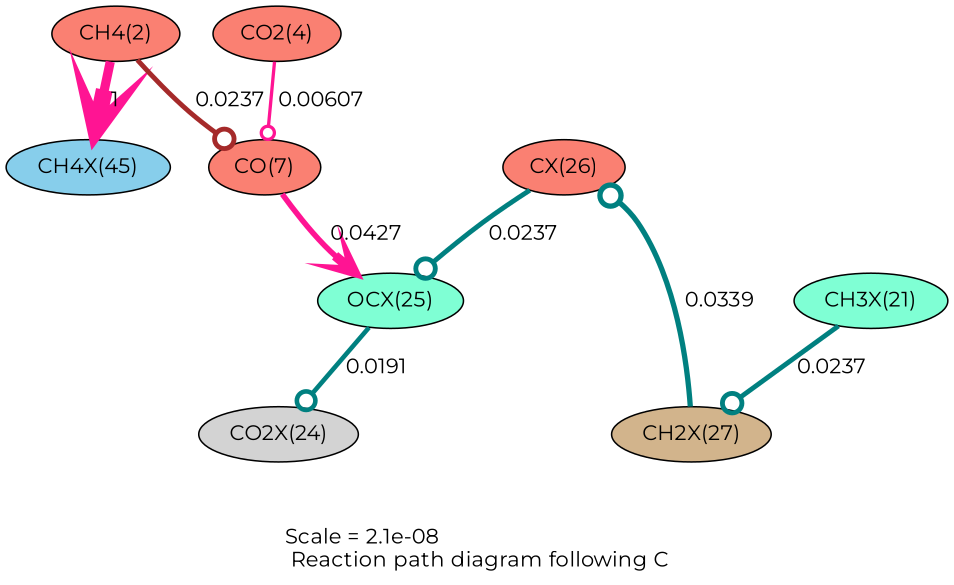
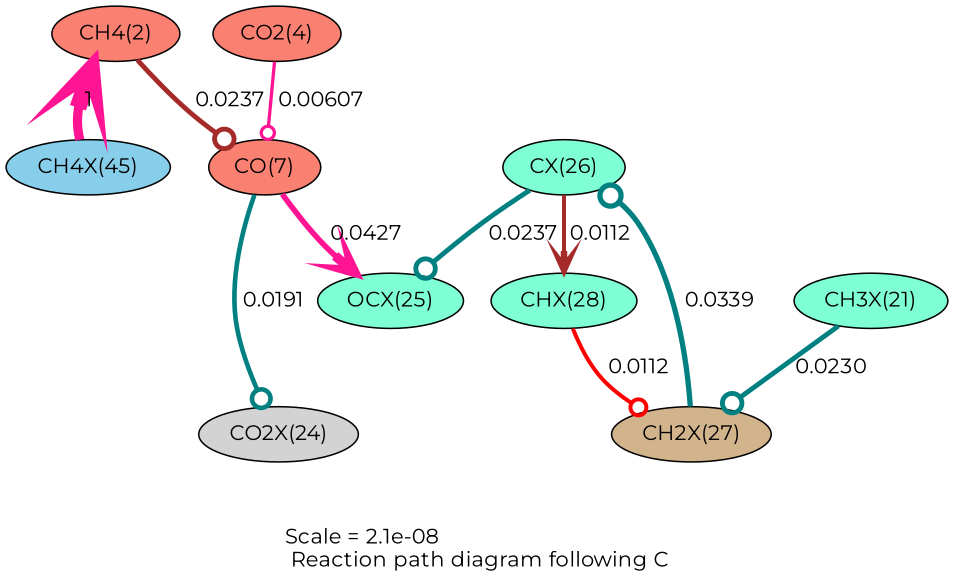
edge "CH4(2)" -> "CH4X(45)": reversed
node "CX(26)": fillcolor salmon -> aquamarine
node "CHX(28)": added
edge "OCX(25)" -> "CO2X(24)": now "CO(7)" -> "CO2X(24)"
edge "CH3X(21)" -> "CH2X(27)": label " 0.0237" -> " 0.0230"
